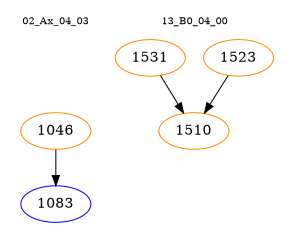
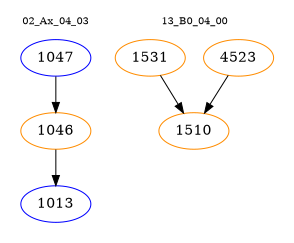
node "1047": added
node "1523": label "1523" -> "4523"
node "1083": label "1083" -> "1013"
